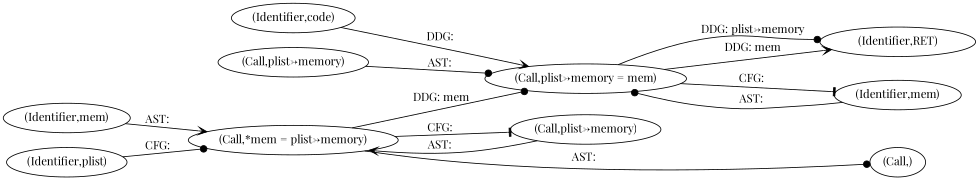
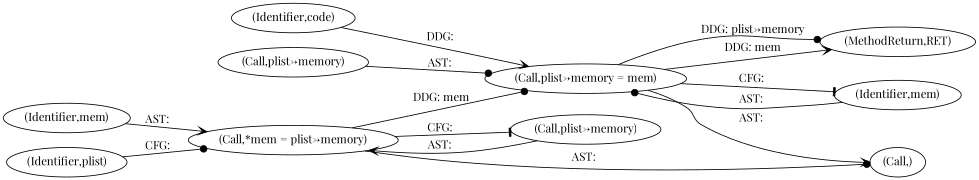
node "(Identifier,RET)": label "(Identifier,RET)" -> "(MethodReturn,RET)"
edge "(Call,plist->memory = mem)" -> "(Call,)": added, label "AST:"
